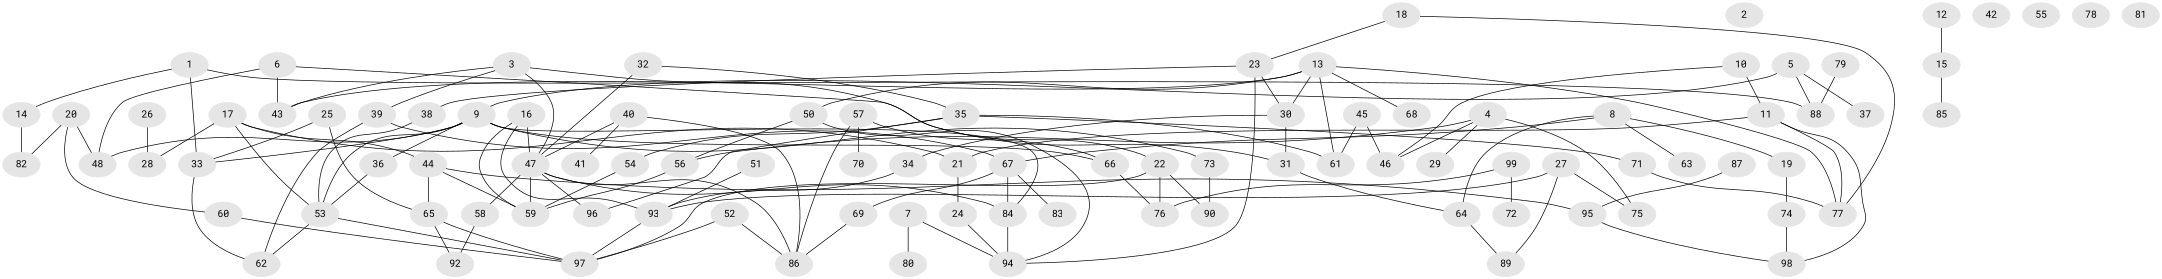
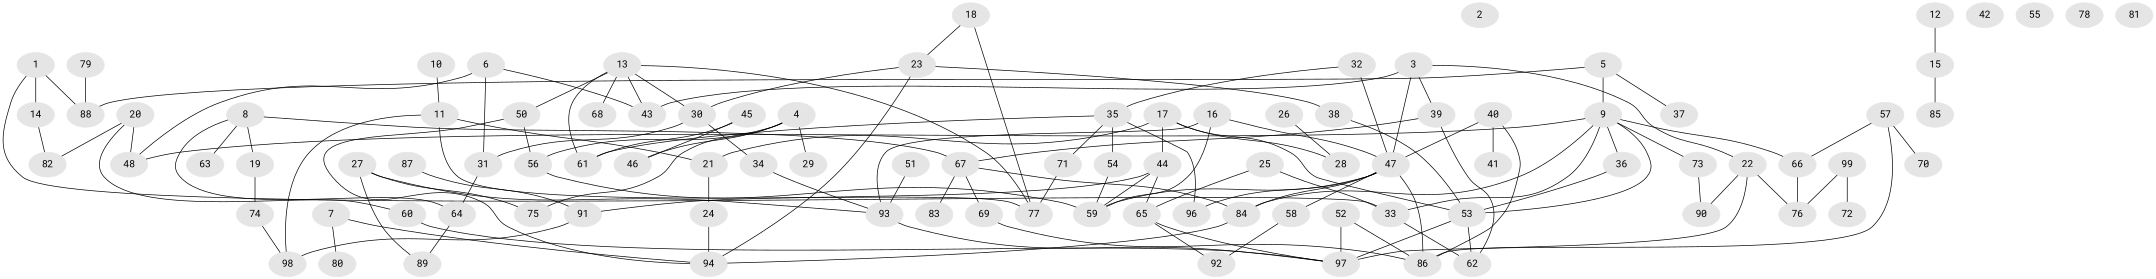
edge "10" -- "46": removed
node "95": label "95" -> "91"
